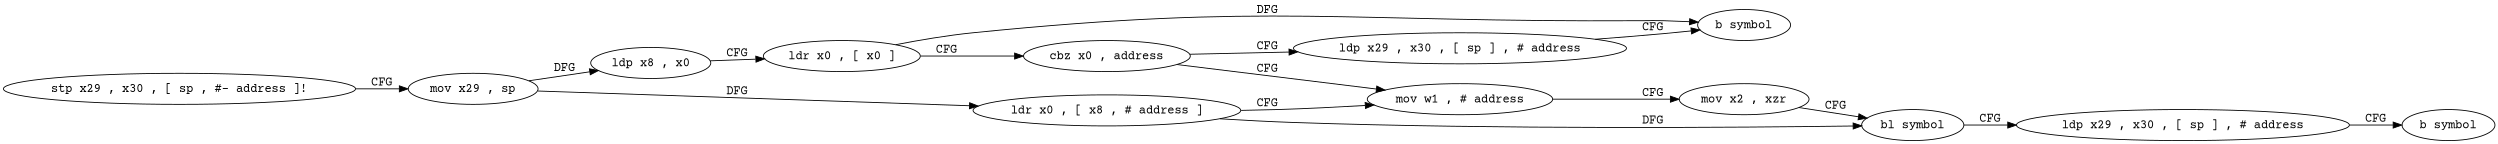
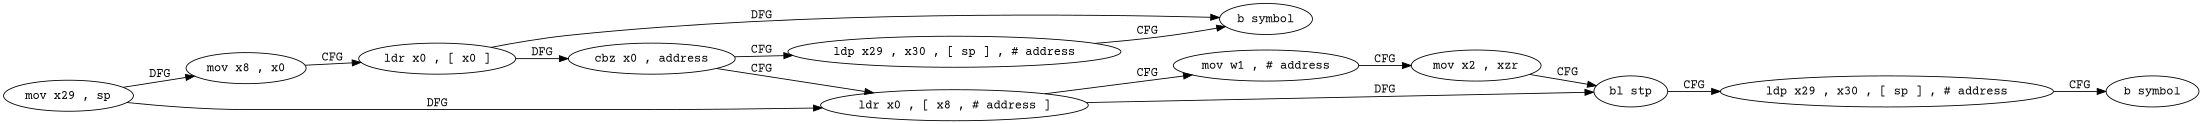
edge "ldr x0 , [ x0 ]" -> "cbz x0 , address": label "CFG" -> "DFG"
node "ldp x8 , x0": label "ldp x8 , x0" -> "mov x8 , x0"
edge "cbz x0 , address" -> "mov w1 , # address": now "cbz x0 , address" -> "ldr x0 , [ x8 , # address ]"
node "stp x29 , x30 , [ sp , #- address ]!": removed
node "bl symbol": label "bl symbol" -> "bl stp"
